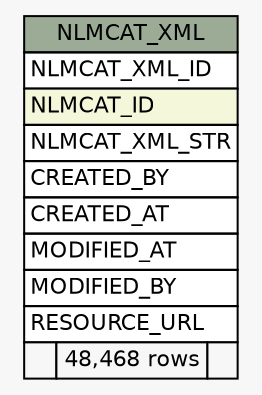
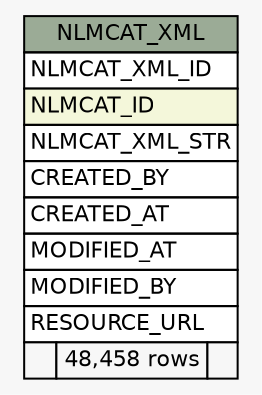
node "NLMCAT_XML": text "48,468 rows" -> "48,458 rows"
